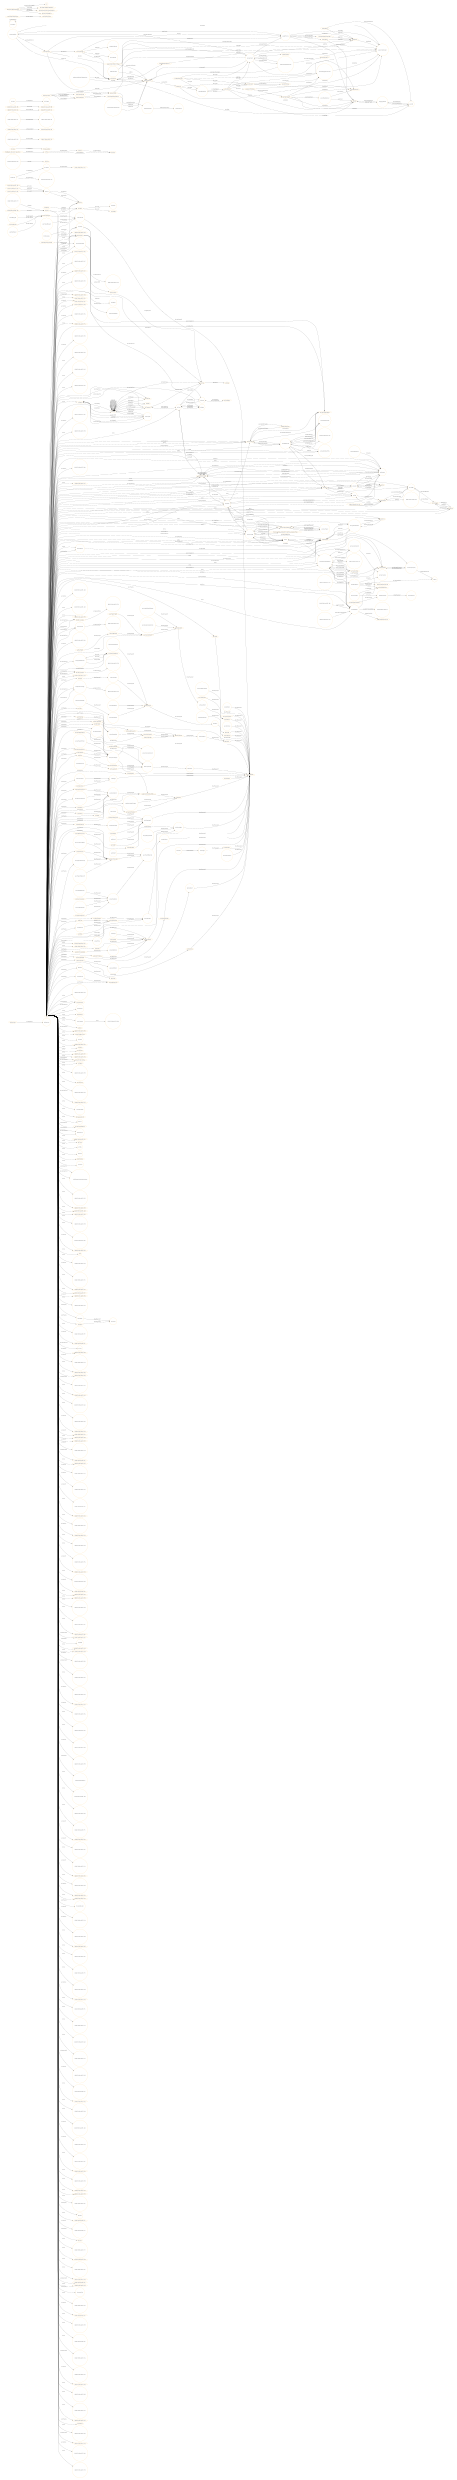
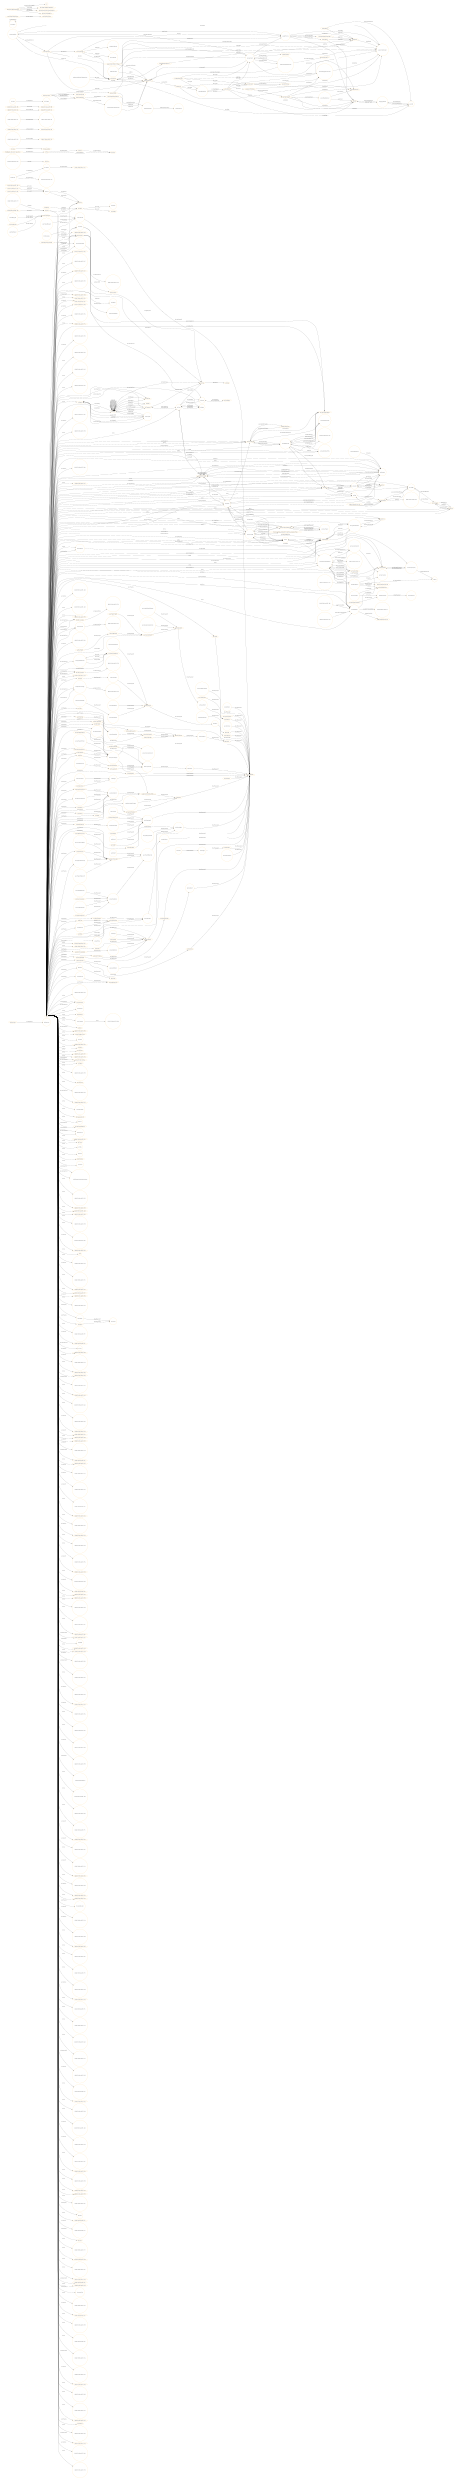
edge "vae:benevolenceNode" -> "vae:equalityNode": now "vae:benevolenceNode" -> "vae:positiveBenevolenceAlignment"
